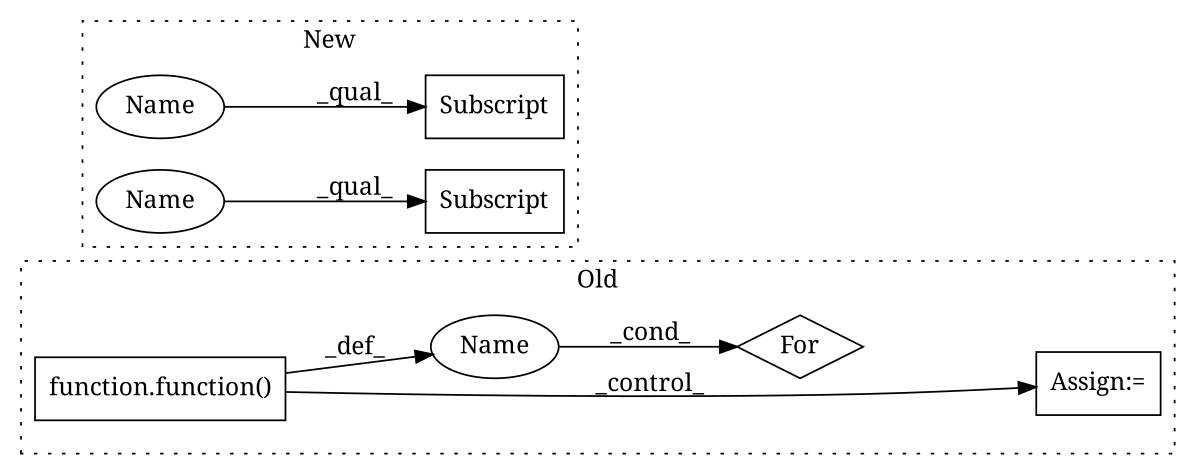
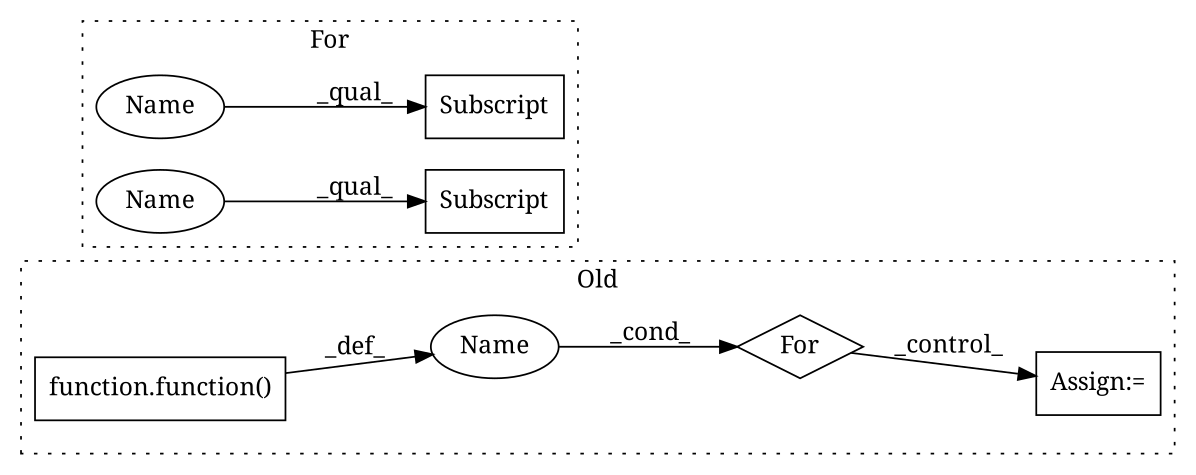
cluster "New": label "New" -> "For"
edge "function.function()" -> "Assign:=": now "For" -> "Assign:="
